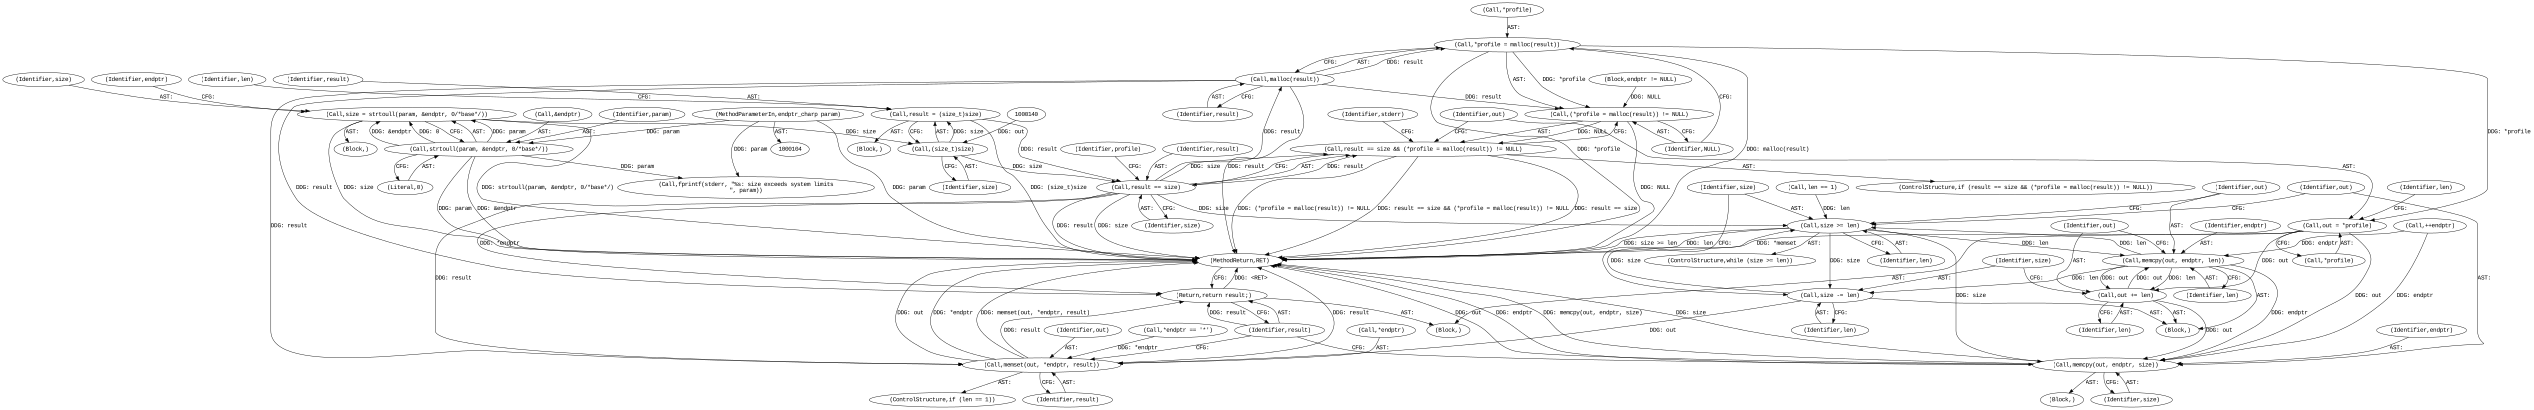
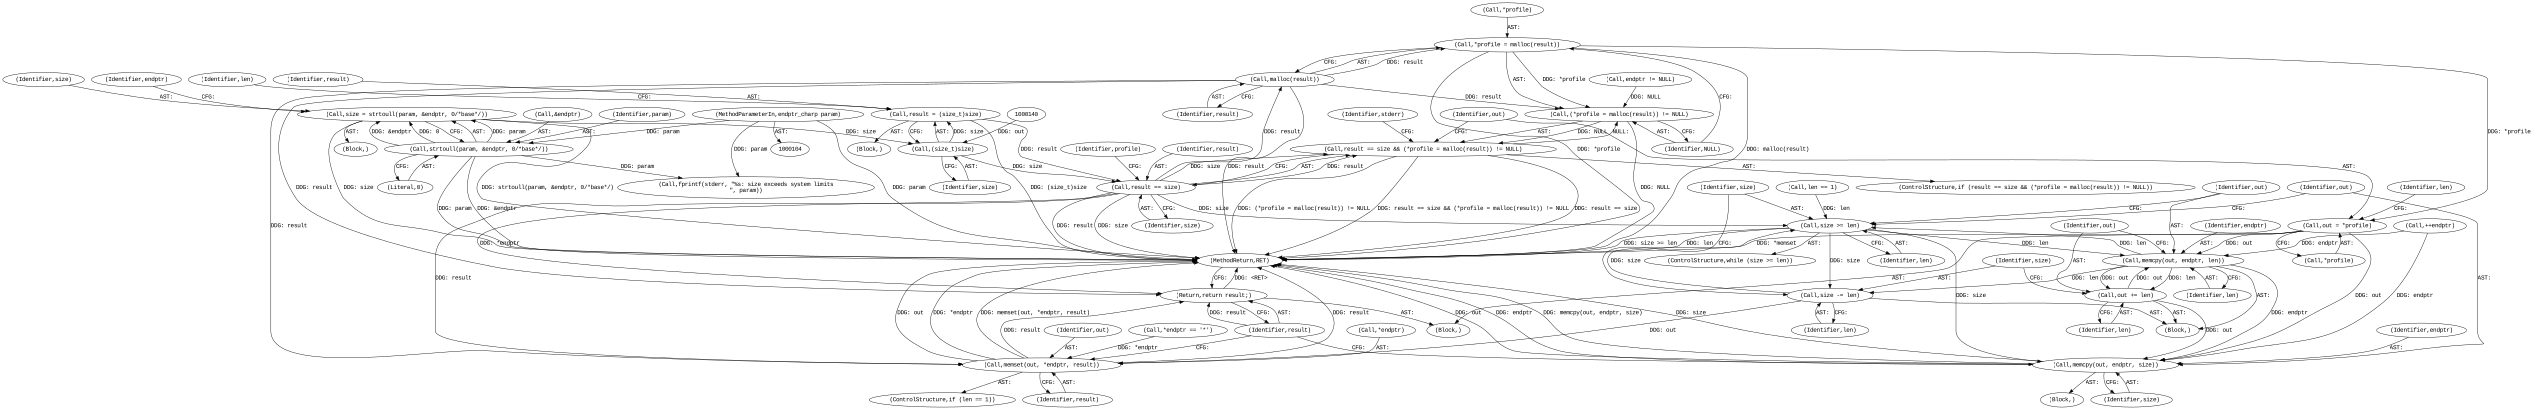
node "(Block,endptr != NULL)": label "(Block,endptr != NULL)" -> "(Call,endptr != NULL)"
edge "(Call,result == size && (*profile = malloc(result)) != NULL)" -> "(Call,(*profile = malloc(result)) != NULL)": label "CFG: " -> "NULL: "
edge "(Call,out = *profile)" -> "(Call,out += len)": now "(Call,out = *profile)" -> "(Call,memcpy(out, endptr, len))"
